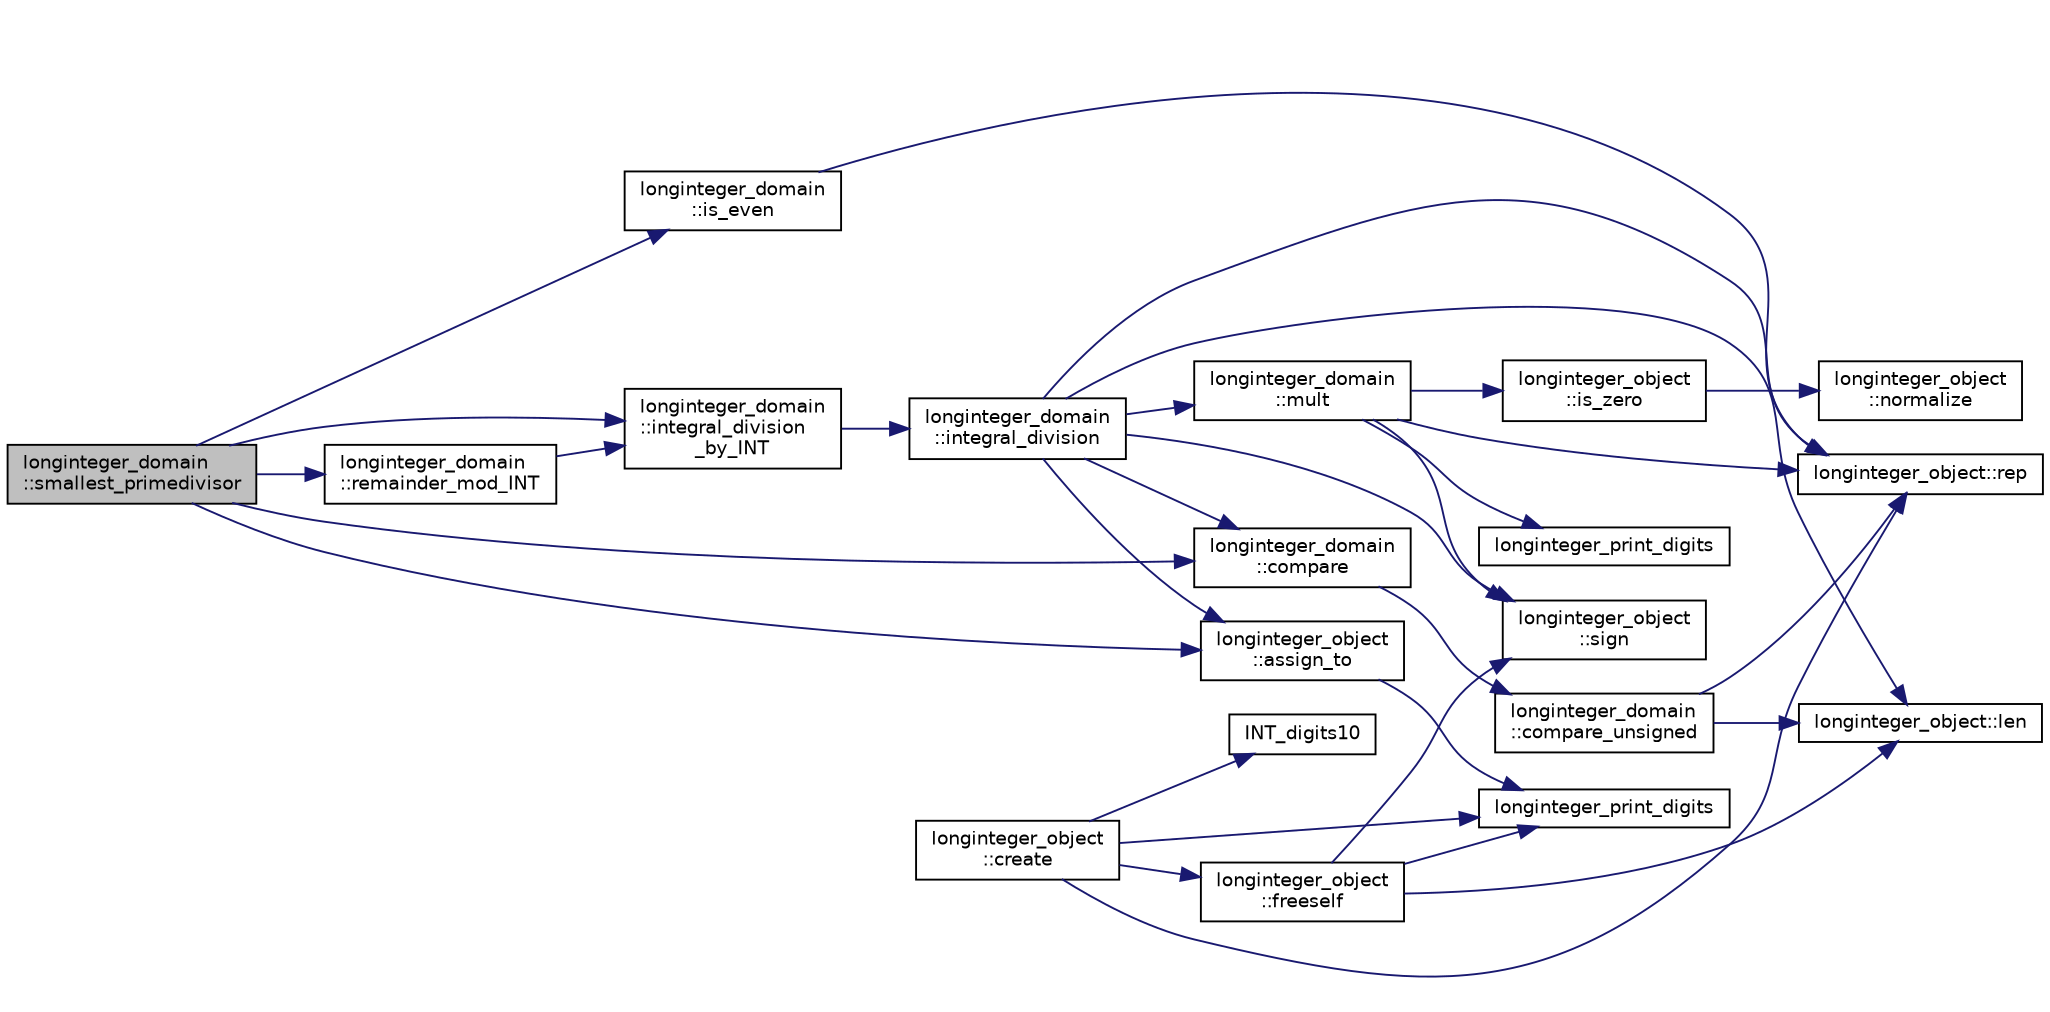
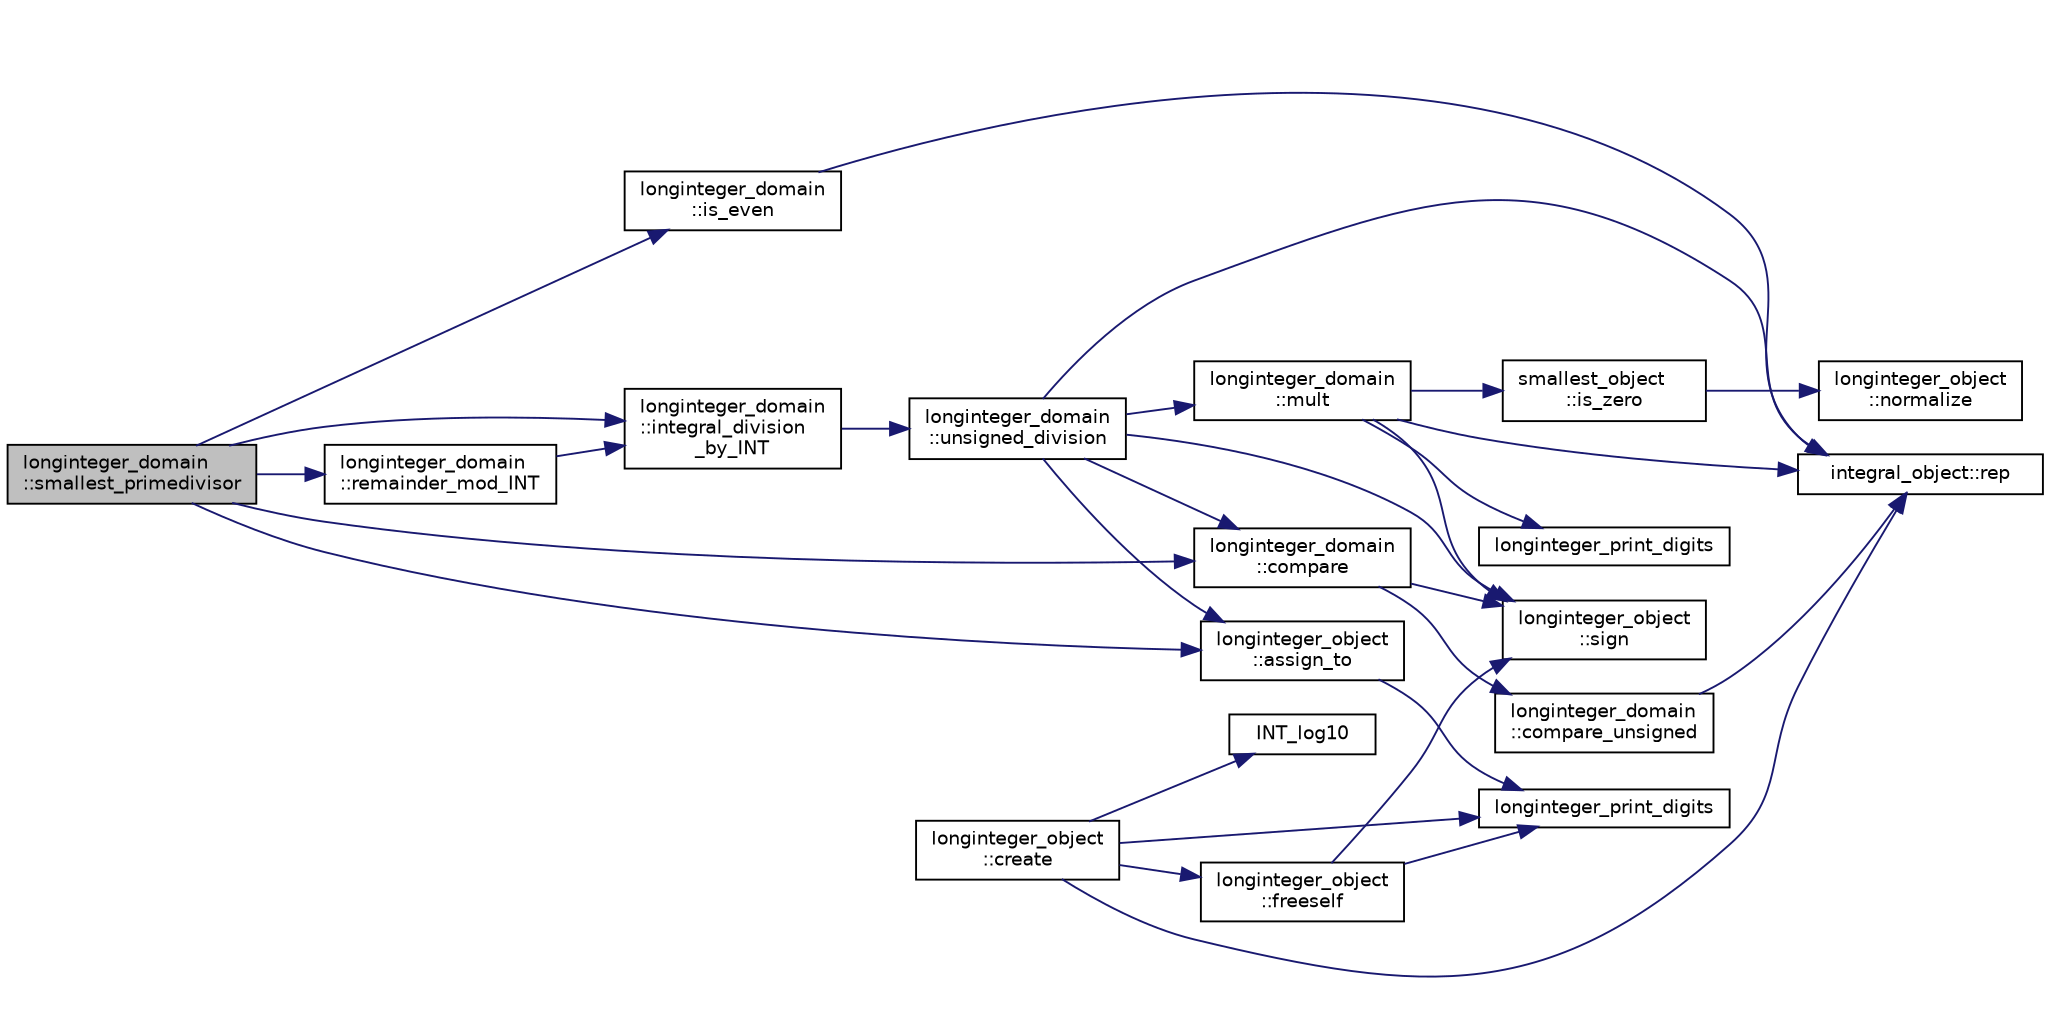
node "longinteger_object ::is_zero": label "longinteger_object ::is_zero" -> "smallest_object ::is_zero"
node "longinteger_domain ::integral_division": label "longinteger_domain ::integral_division" -> "longinteger_domain ::unsigned_division"
node "longinteger_object::rep": label "longinteger_object::rep" -> "integral_object::rep"
edge "longinteger_domain ::compare" -> "longinteger_object ::sign": added
node "longinteger_object::len": removed
node "INT_digits10": label "INT_digits10" -> "INT_log10"
